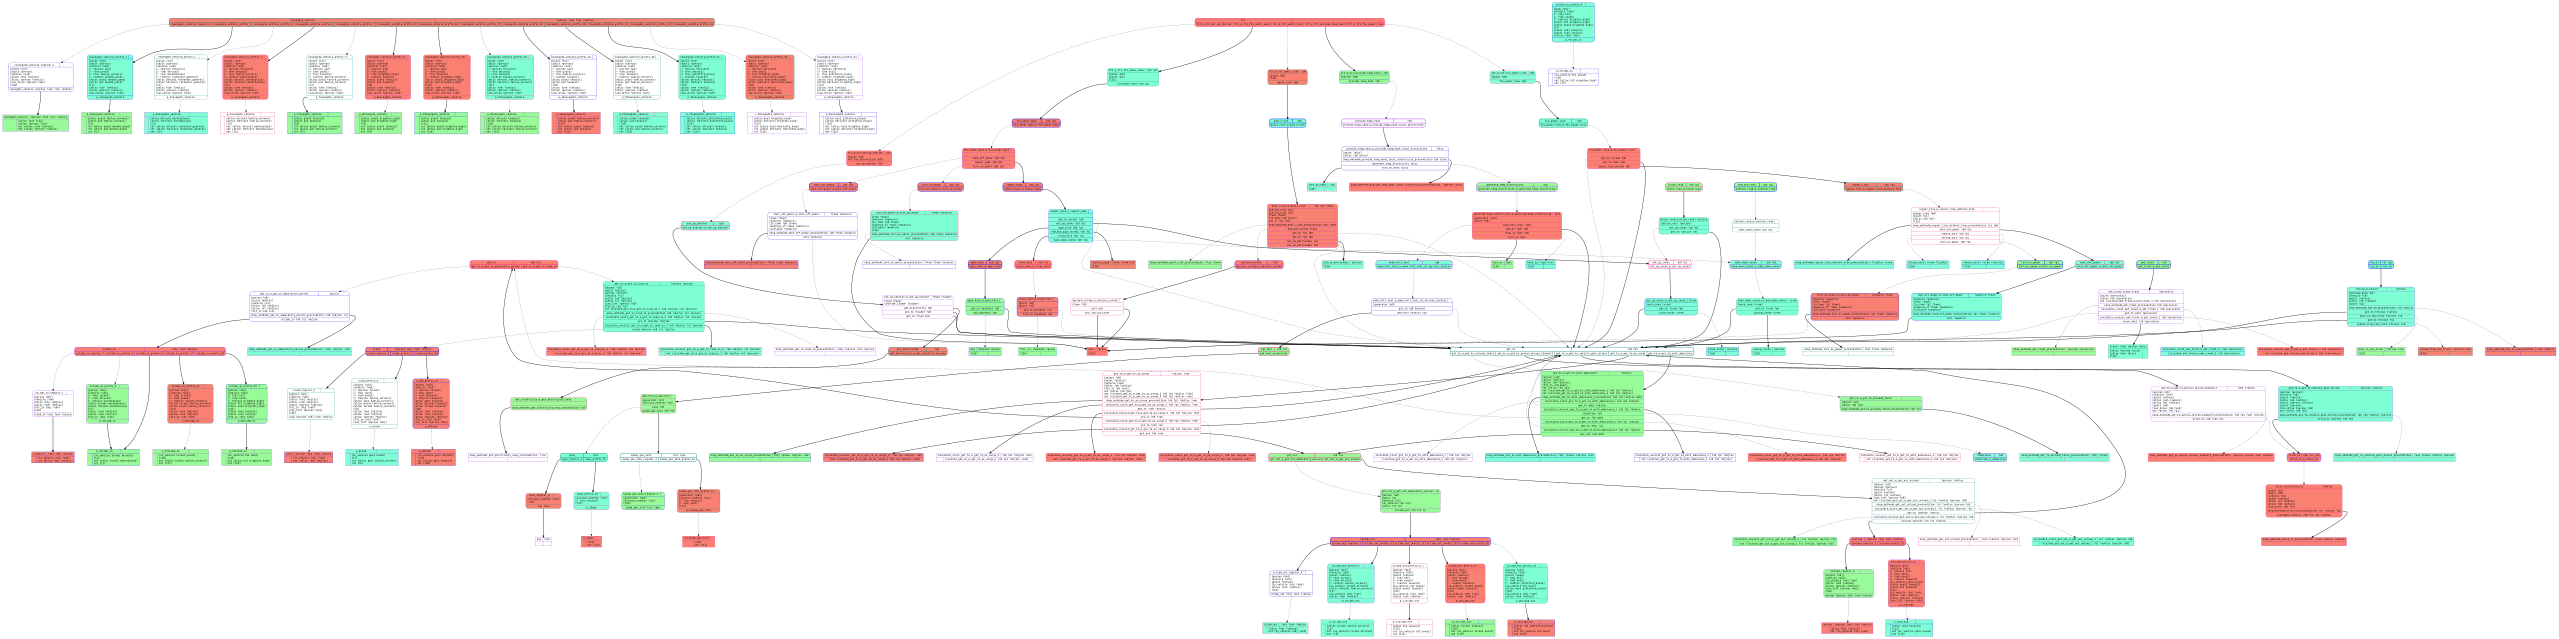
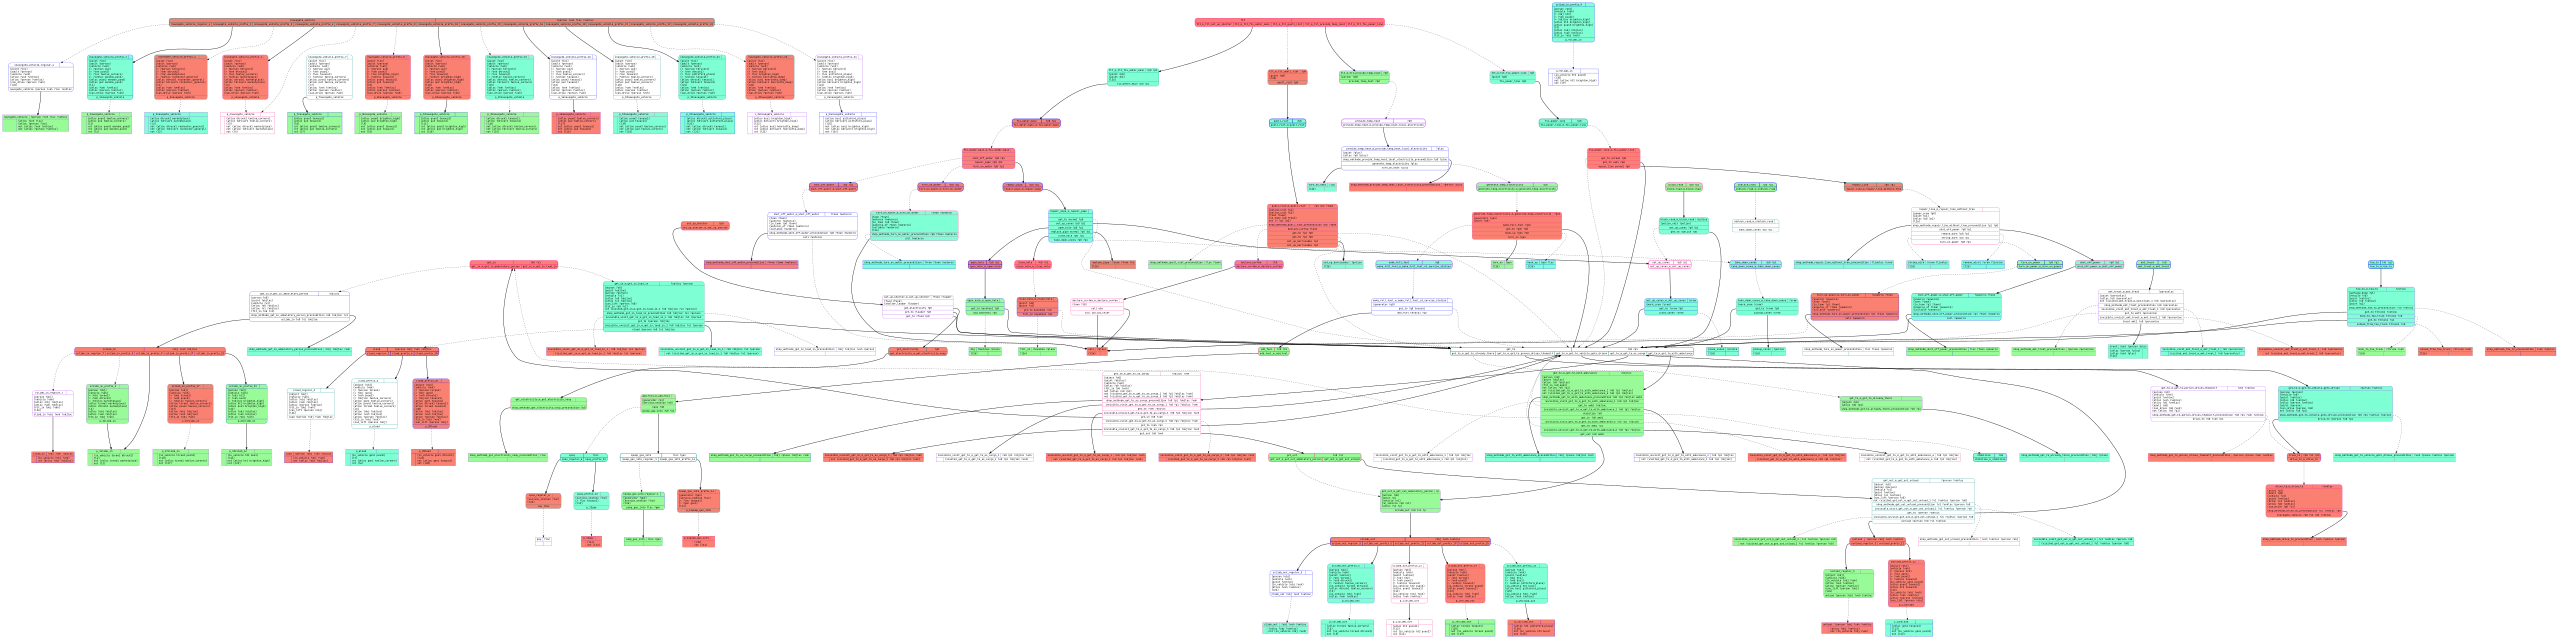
node "cclimb_in_prefix_9": text "(pump ?obj)" -> "(person ?obj)"
edge "cnavegate_vehicle" -> "cnavegate_vehicle_prefix_8": style bold -> dashed
edge "cnavegate_vehicle" -> "cnavegate_vehicle_prefix_7": now "cnavegate_vehicle" -> "p_4navegate_vehicle"
node "cnavegate_vehicle_prefix_2": fillcolor white -> salmon
edge "cnavegate_vehicle_prefix_1" -> "p_1navegate_vehicle": style bold -> dashed
node "tlt_m_tlt_set_up_shelter": removed
node "set_up_shelter": fillcolor aquamarine -> salmon
node "shop_methodm_turn_on_water_precondition": fillcolor white -> aquamarine
node "shop_methodm_shut_off_power_precondition": added
edge "get_to_m_get_to_with_ambulance" -> "get_out": now "get_to_m_get_to_with_ambulance" -> "get_out_m_get_out_ambulatory_person"
node "p_3climb_in": color blue -> deeppink
node "shop_methodm_get_electricity_noop_precondition": fillcolor white -> palegreen
edge "cpay_regular_6" -> "pay": style bold -> dashed
node "pump_gas_into": added
node "invisible_unvisit_get_out_m_get_out_unload_1": color teal -> deeppink
node "cclimb_out_prefix_25": text "(point ?temp)" -> "(point ?vehloc)"
node "p_11climb_out": text "(atloc ht2 texaco1)" -> "(atloc ht2 point1)"
